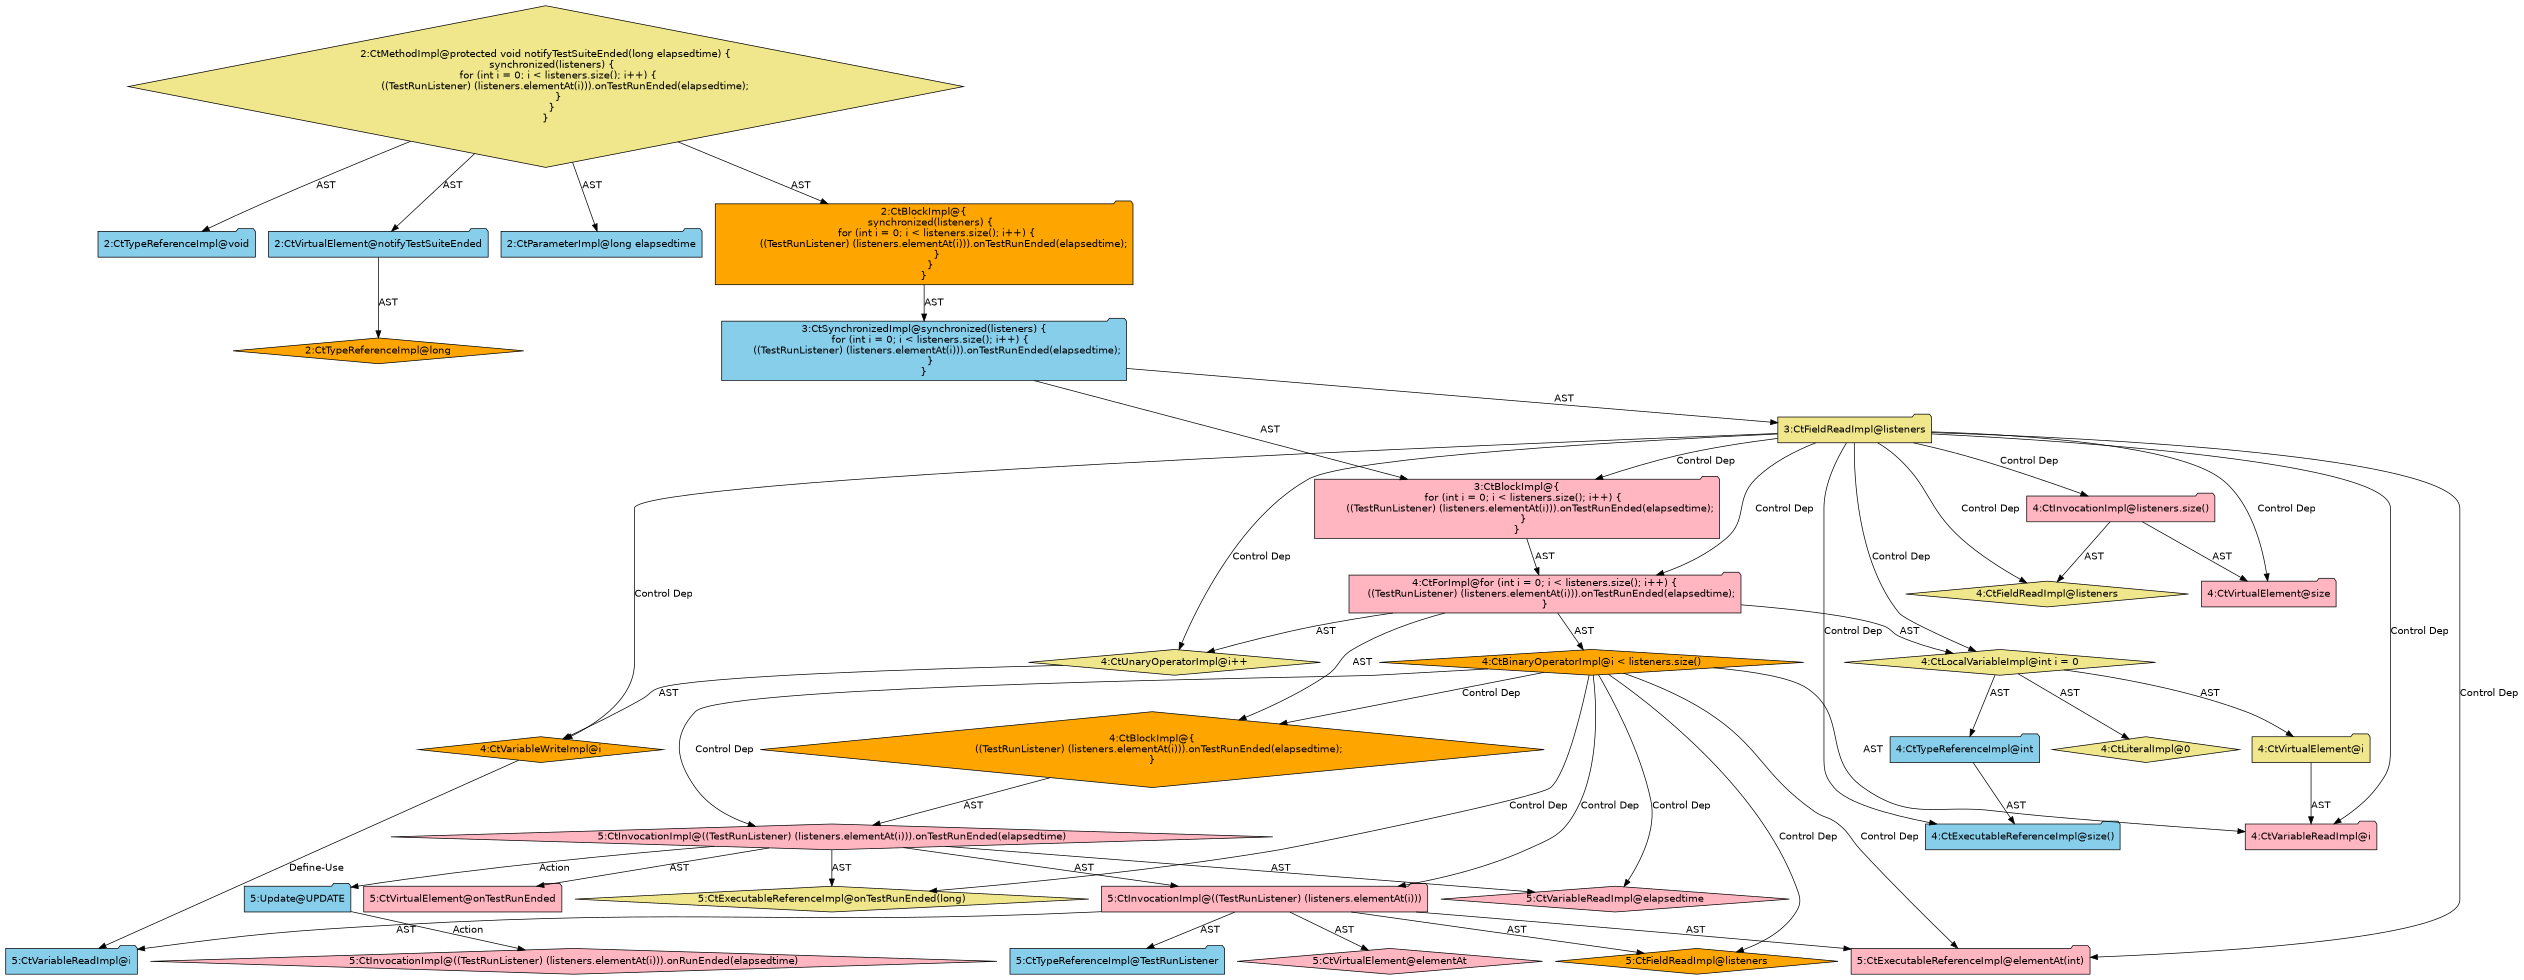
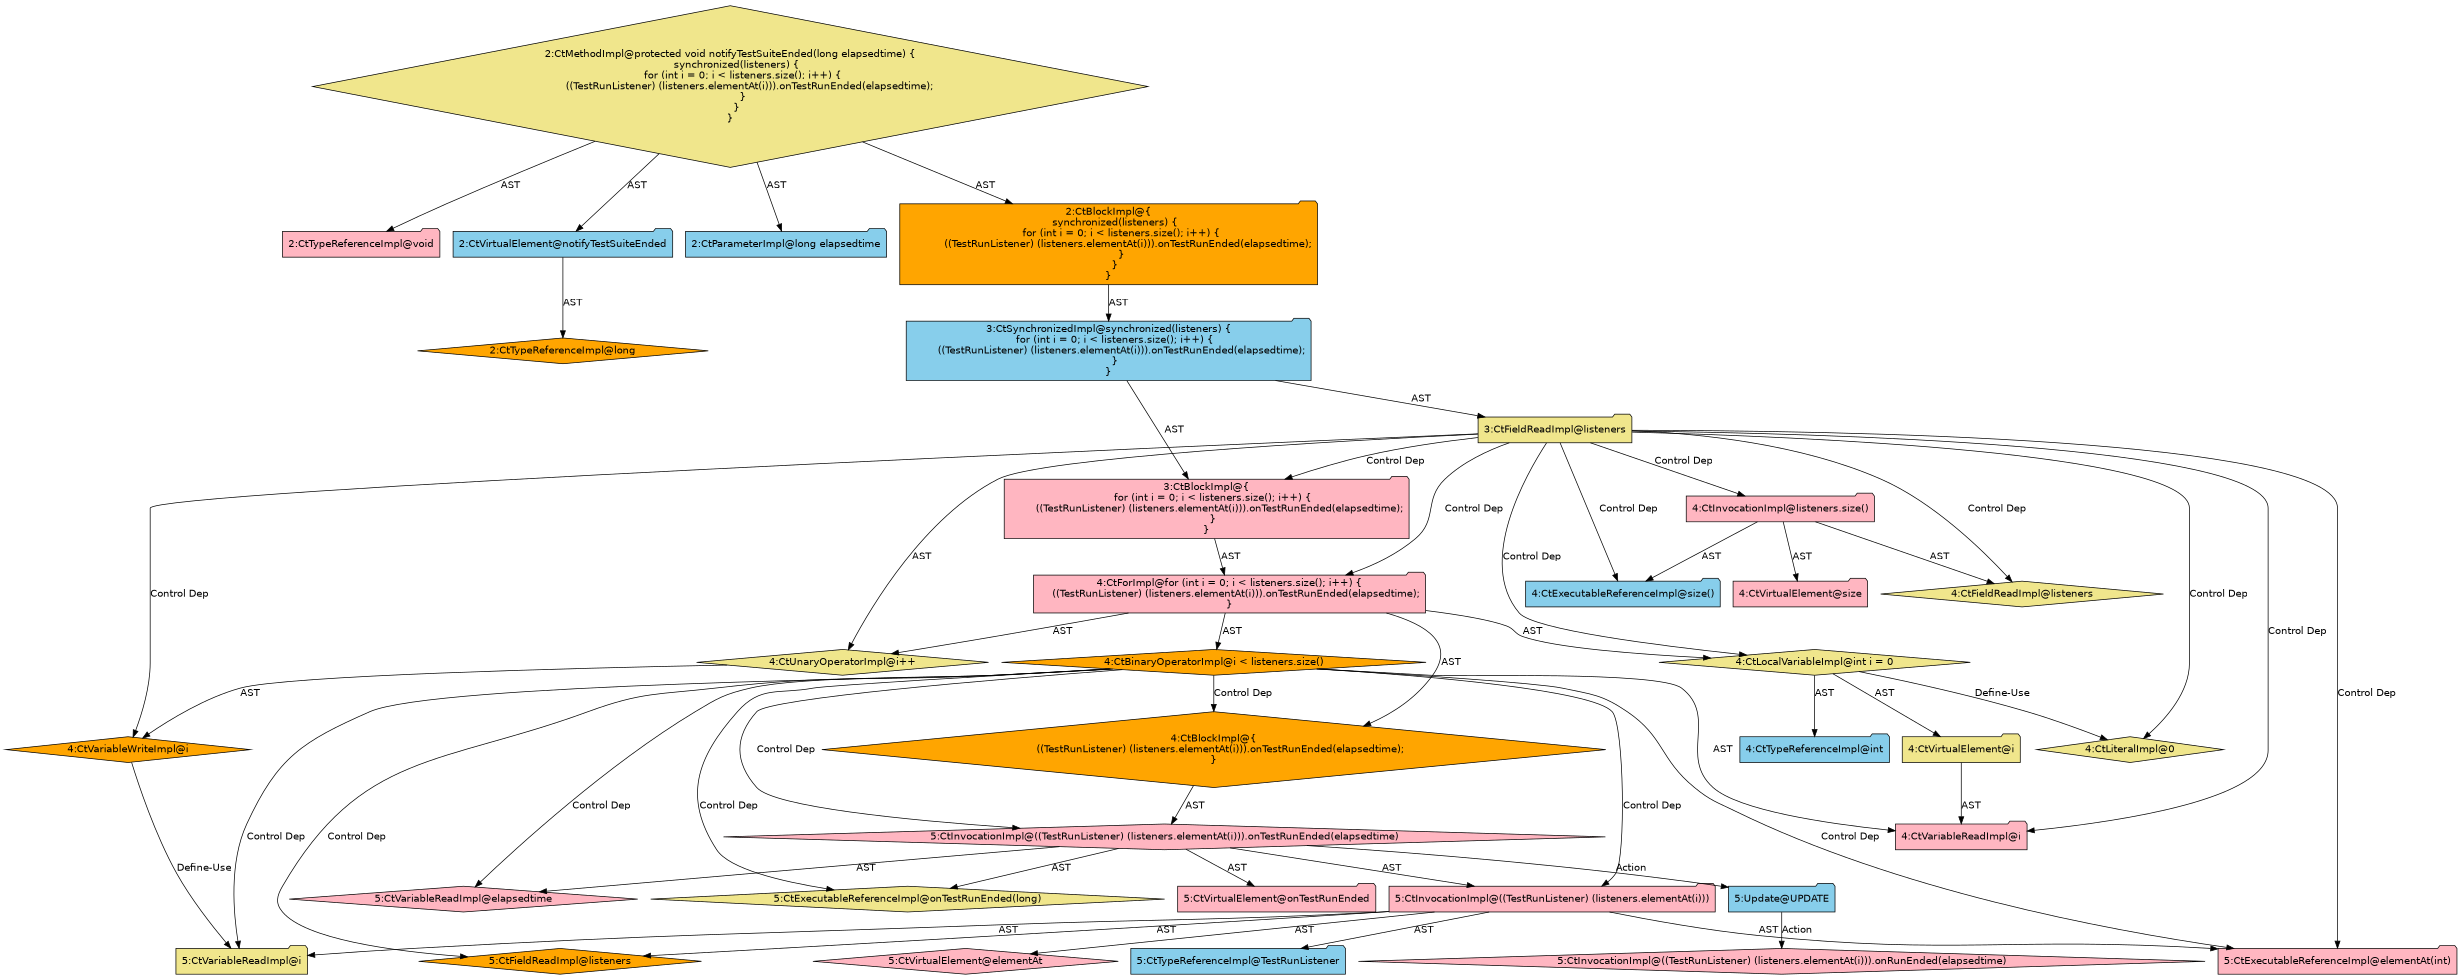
node "2:CtTypeReferenceImpl@void": fillcolor skyblue -> lightpink
edge "3:CtFieldReadImpl@listeners" -> "4:CtVirtualElement@size": now "3:CtFieldReadImpl@listeners" -> "4:CtLiteralImpl@0"
edge "3:CtFieldReadImpl@listeners" -> "4:CtUnaryOperatorImpl@i++": label "Control Dep" -> "AST"
edge "4:CtBinaryOperatorImpl@i < listeners.size()" -> "5:CtVariableReadImpl@i": added, label "Control Dep"
edge "4:CtLocalVariableImpl@int i = 0" -> "4:CtLiteralImpl@0": label "AST" -> "Define-Use"
edge "4:CtTypeReferenceImpl@int" -> "4:CtExecutableReferenceImpl@size()": now "4:CtInvocationImpl@listeners.size()" -> "4:CtExecutableReferenceImpl@size()"
node "5:CtVariableReadImpl@i": fillcolor skyblue -> khaki
